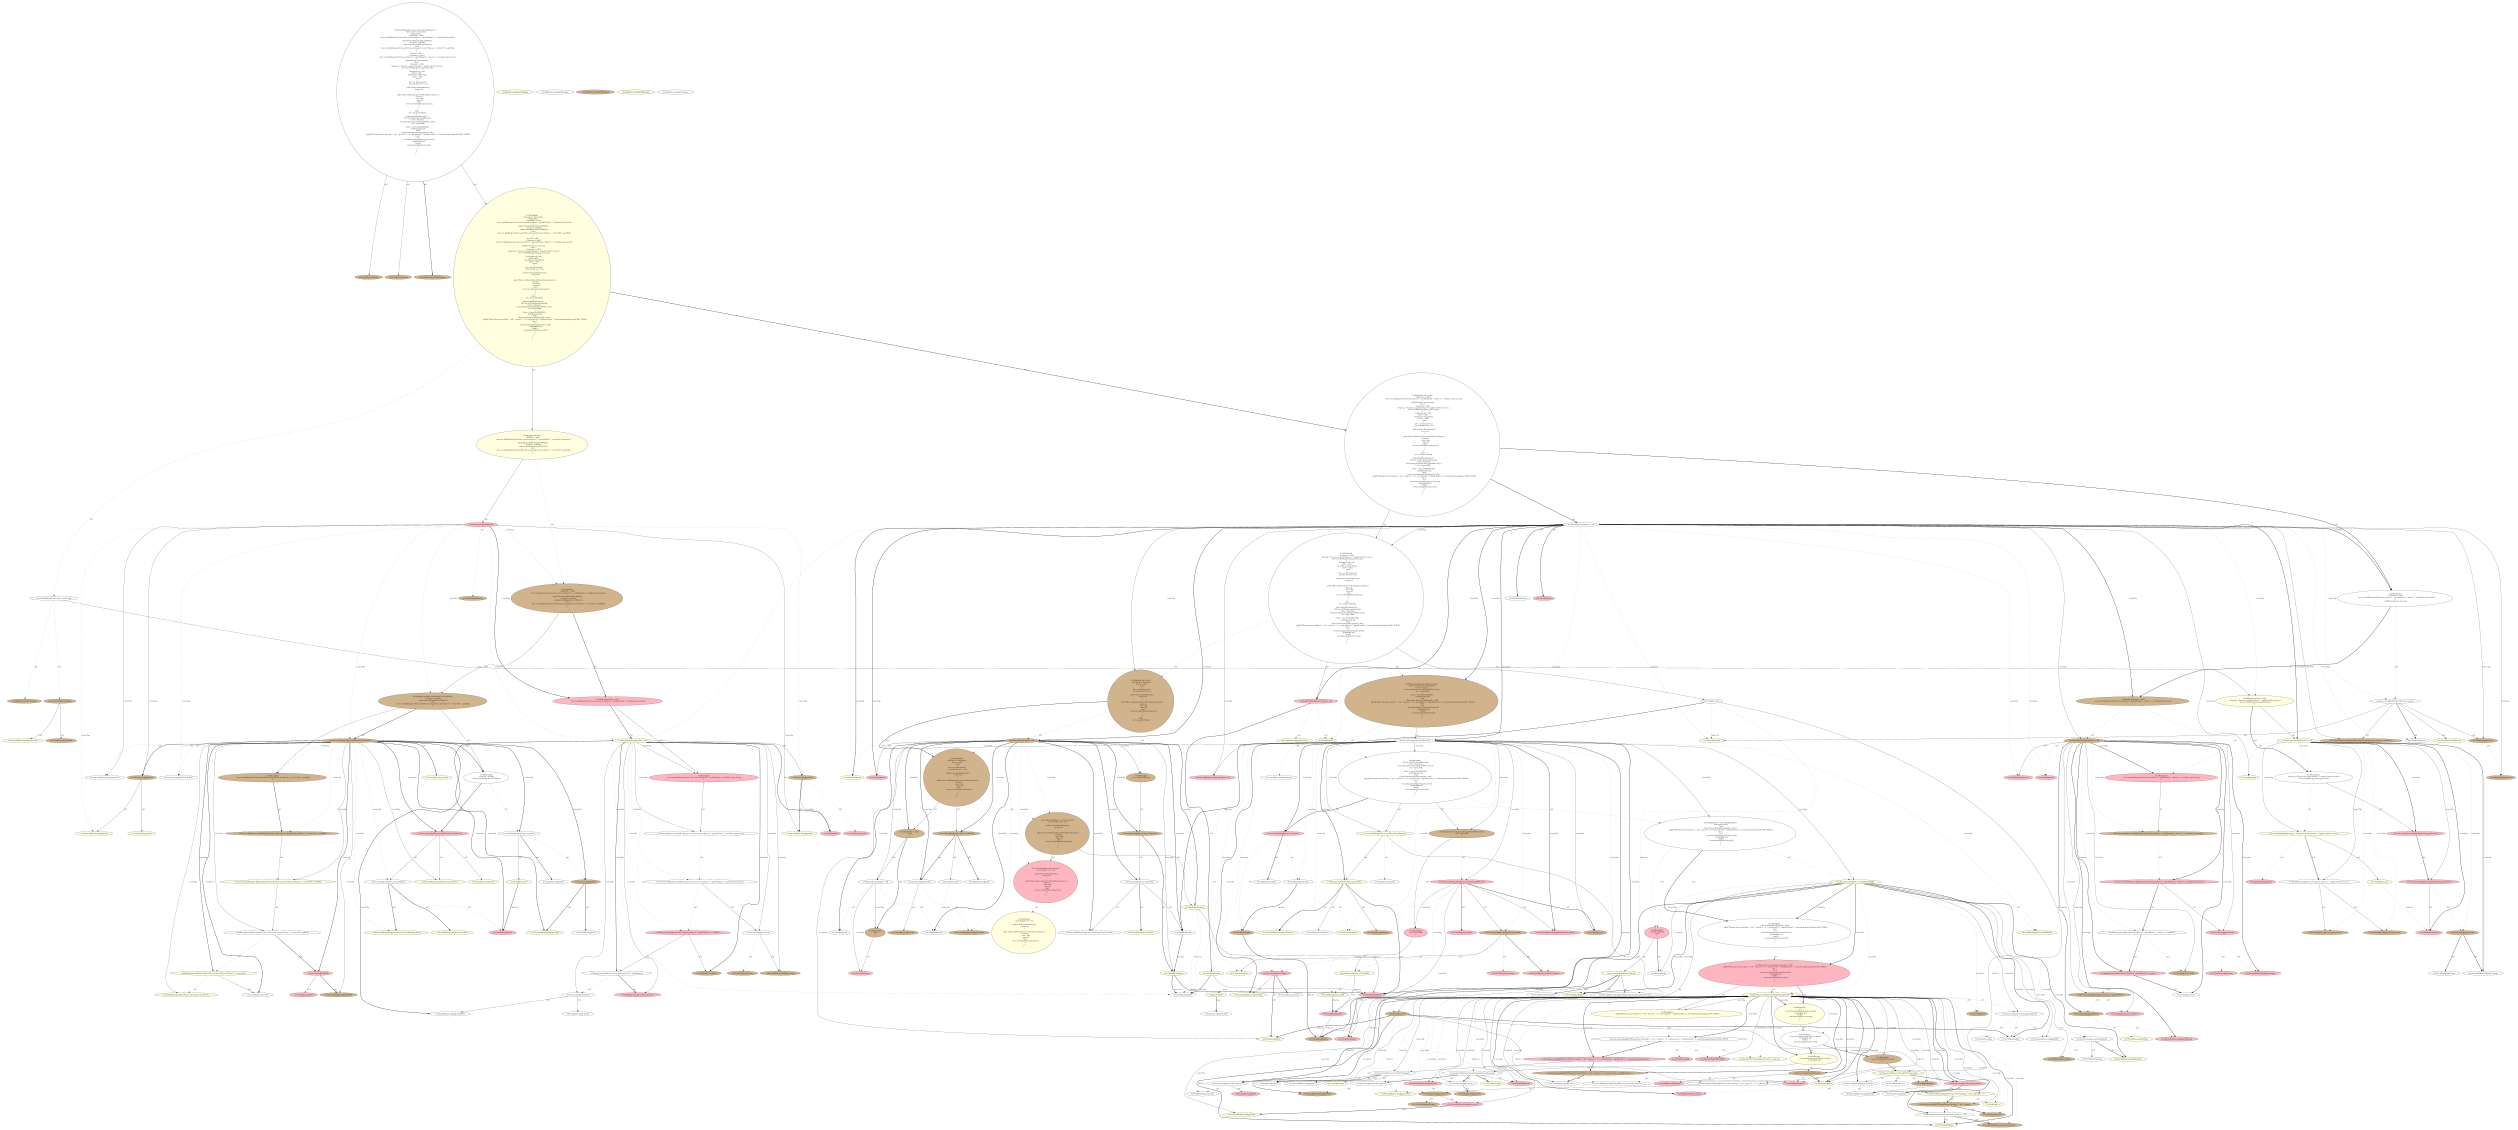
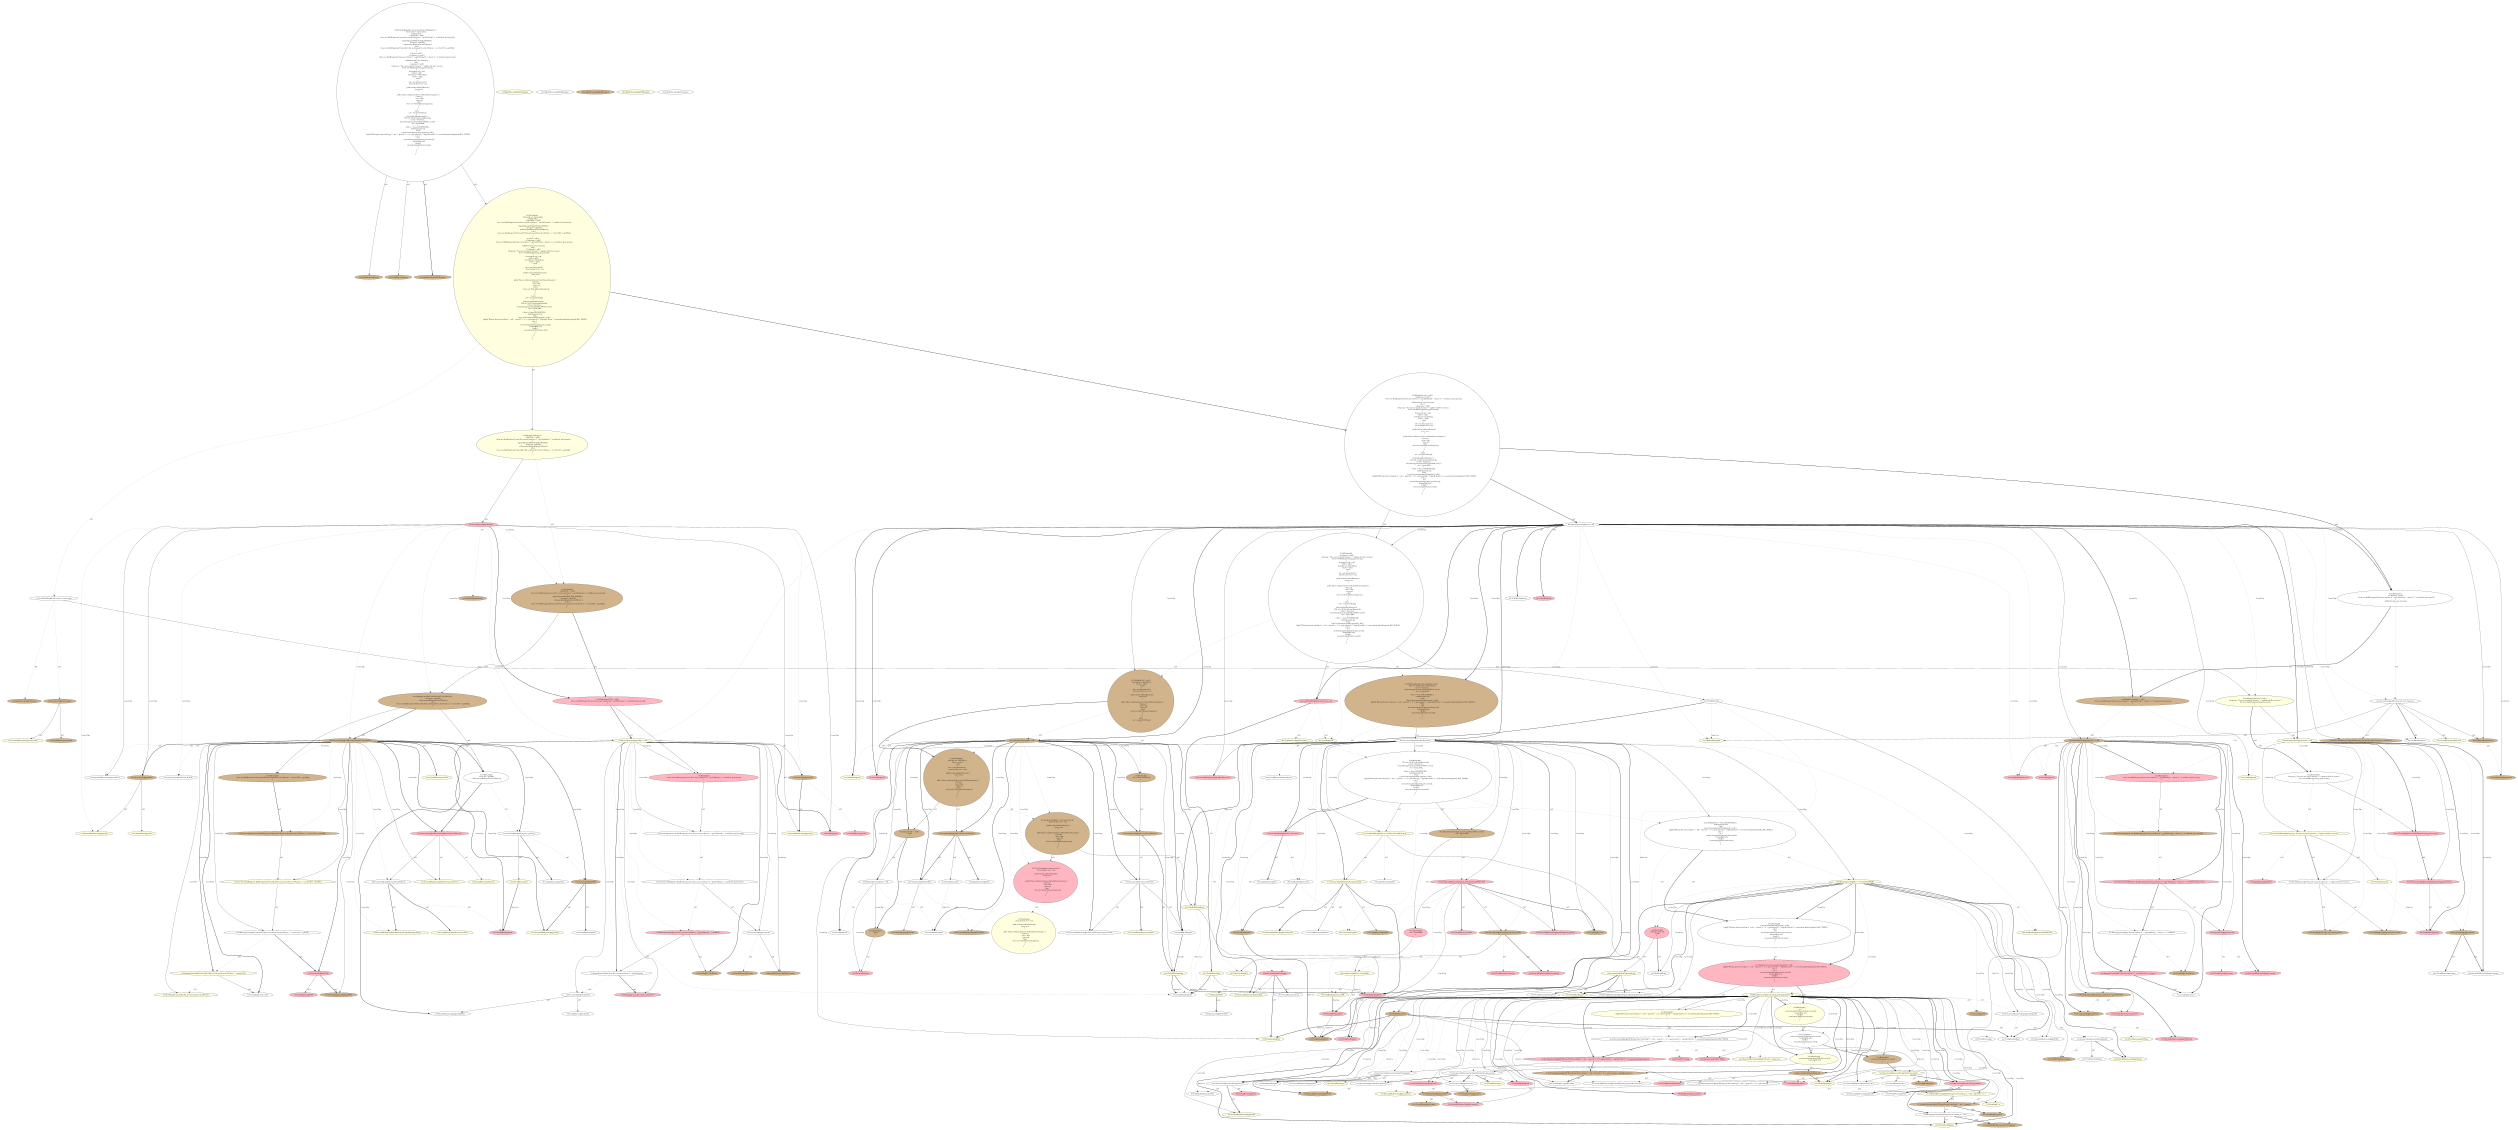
edge "5:CtInvocationImpl@getURI()" -> "5:CtLiteralImpl@null": now "4:CtUnaryOperatorImpl@!definerSet" -> "5:CtLiteralImpl@null"
edge "67:CtExecutableReferenceImpl@getLocation()" -> "69:CtExecutableReferenceImpl@getStack()": now "69:CtInvocationImpl@resourceStack.getStack()" -> "69:CtExecutableReferenceImpl@getStack()"
